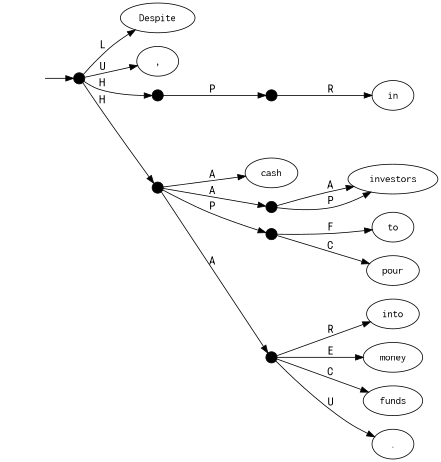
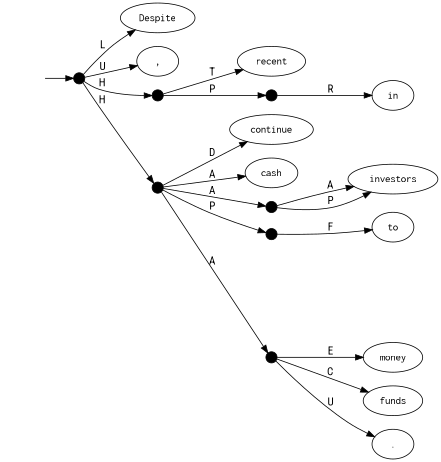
node "recent": added
node "continue": added
node "pour": removed
node "into": removed
